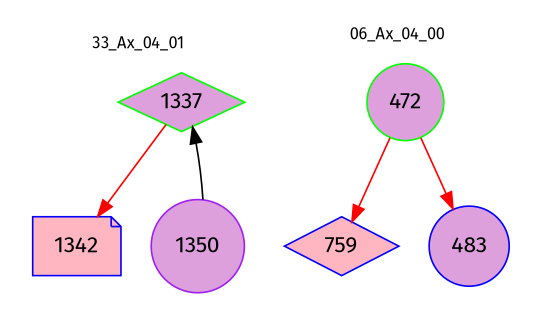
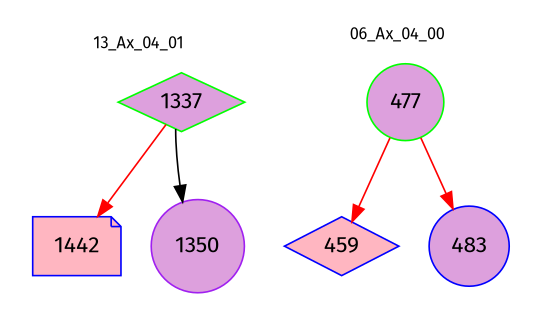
cluster "33_Ax_04_01": label "33_Ax_04_01" -> "13_Ax_04_01"
node "472": label "472" -> "477"
edge "1350" -> "1337": reversed
node "1342": label "1342" -> "1442"
node "759": label "759" -> "459"
